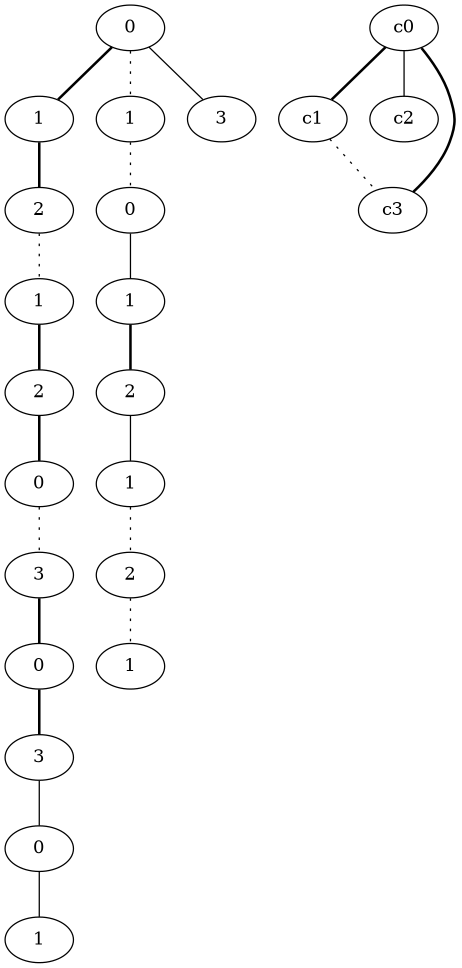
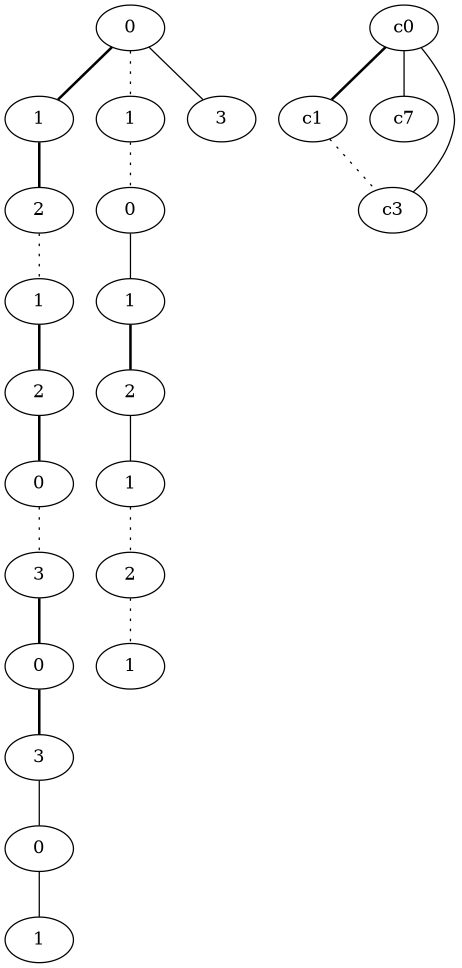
node "c2": label "c2" -> "c7"
edge "c0" -- "c3": style bold -> solid
